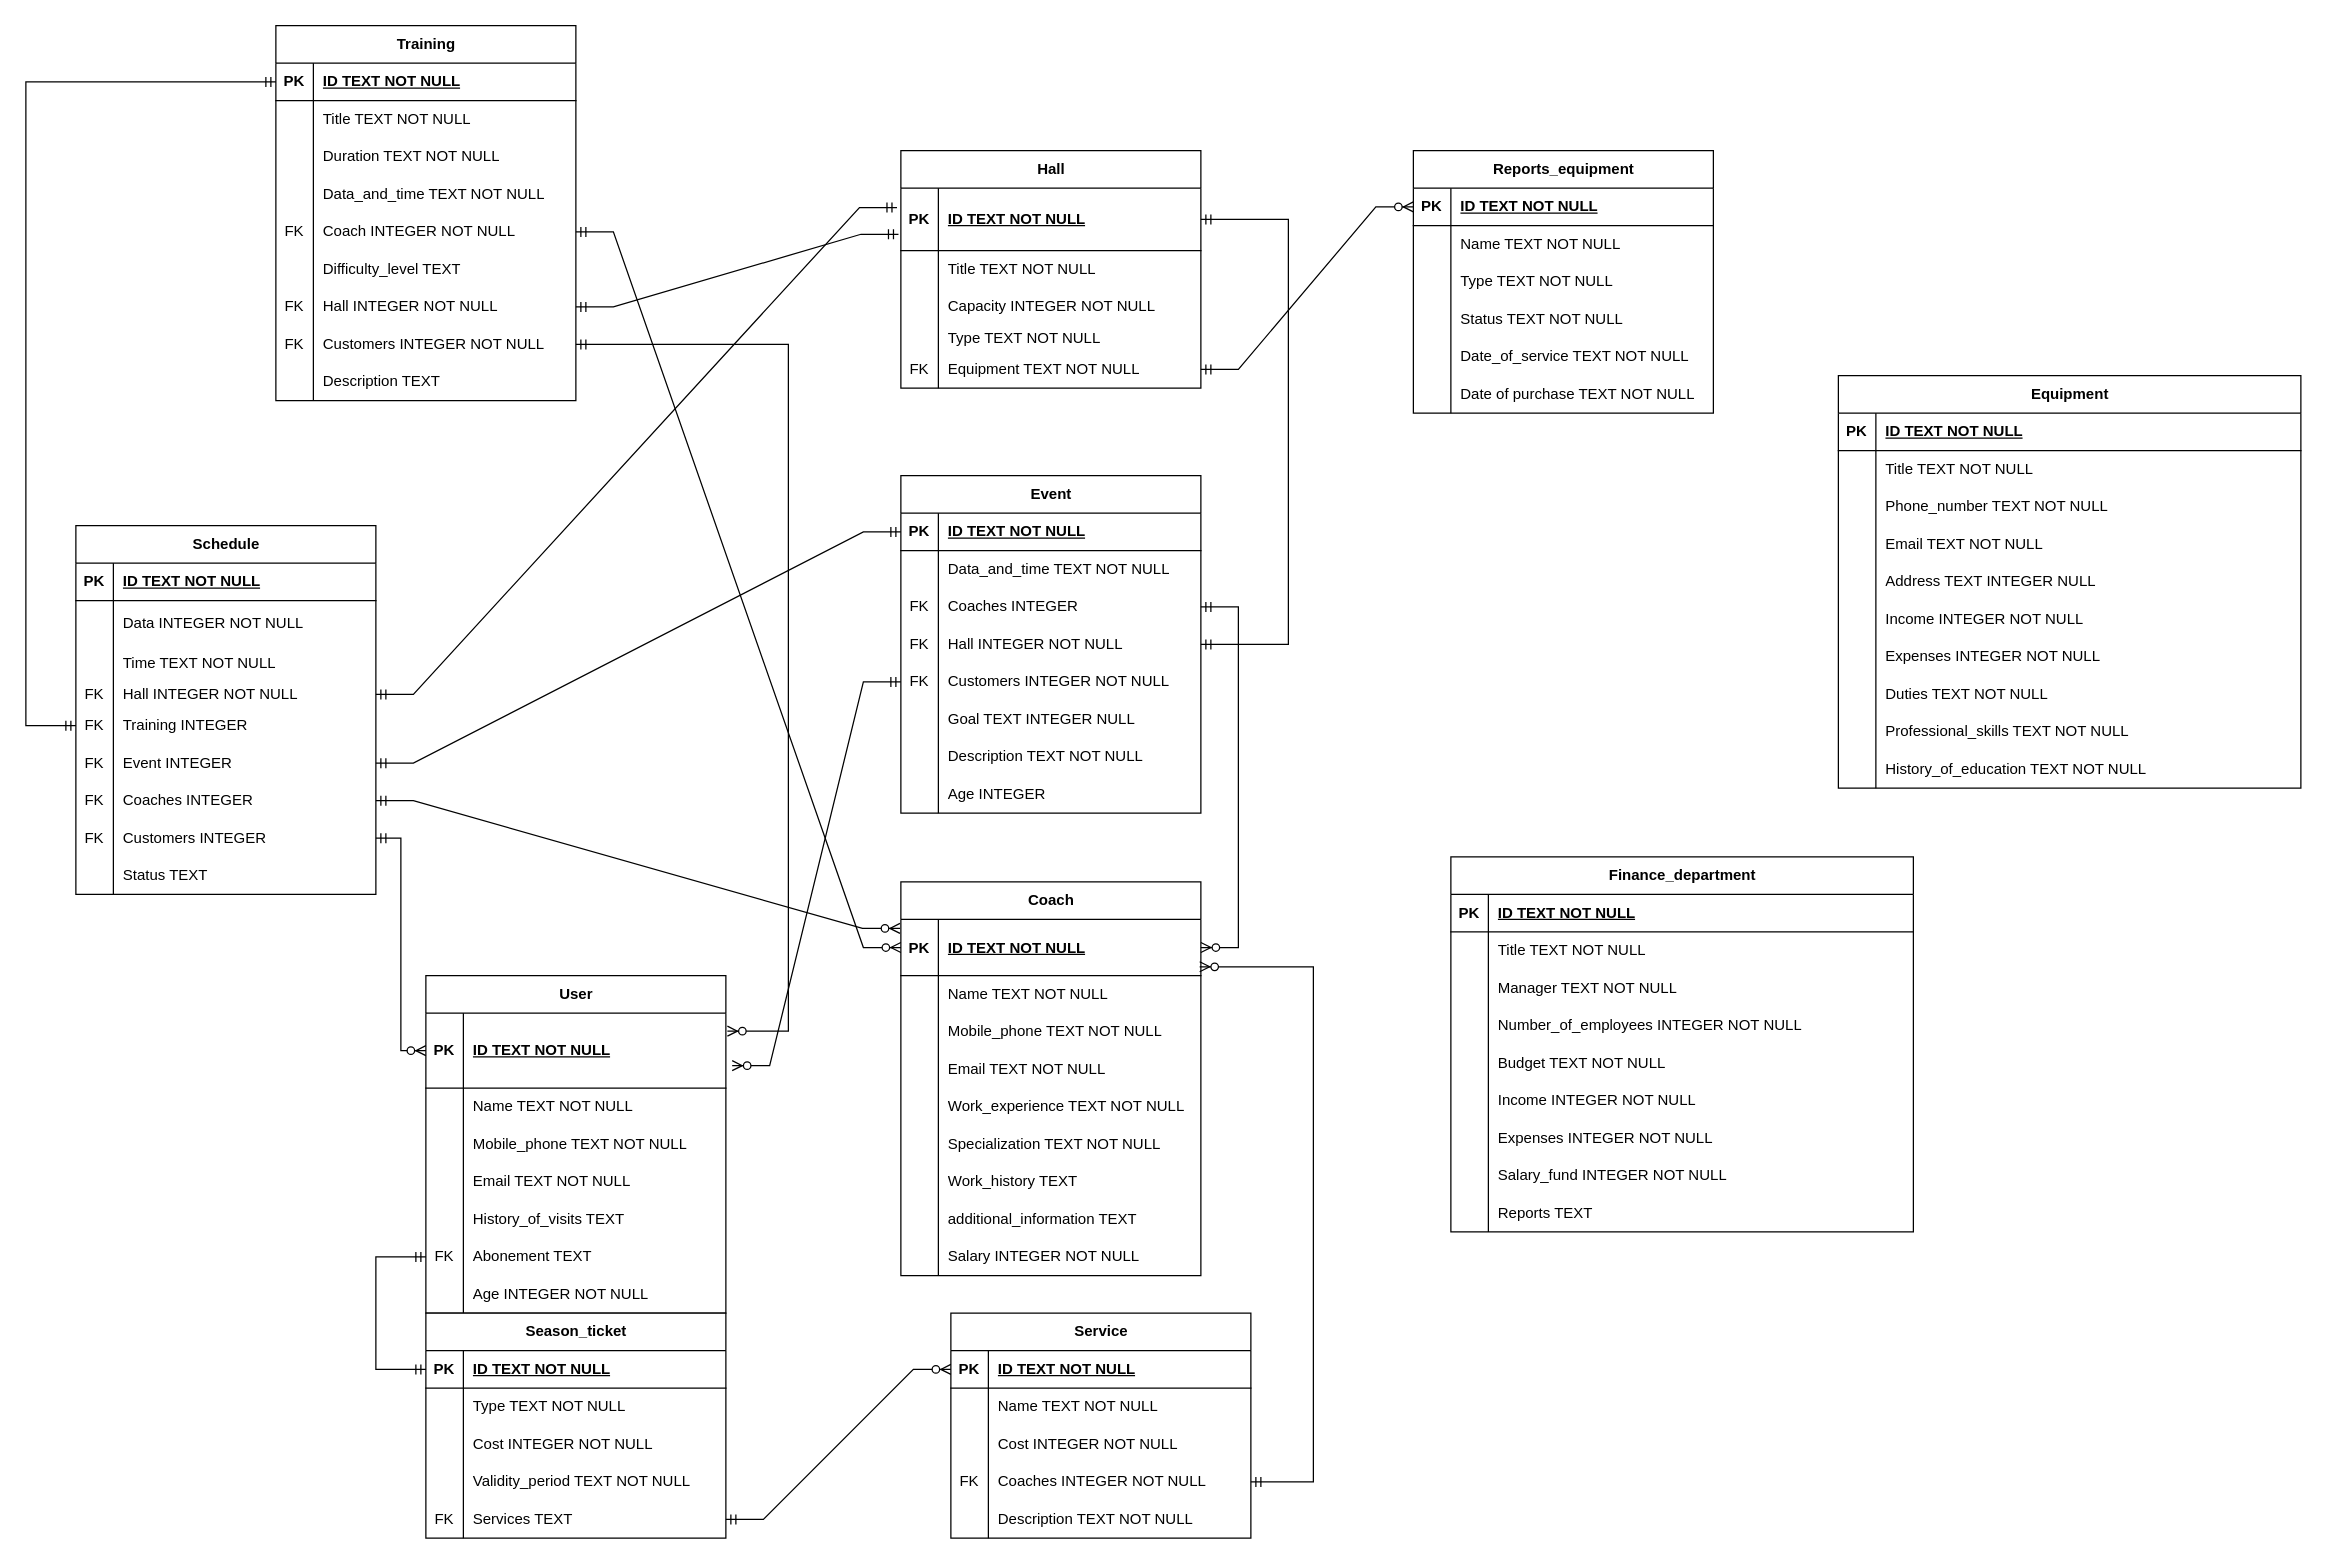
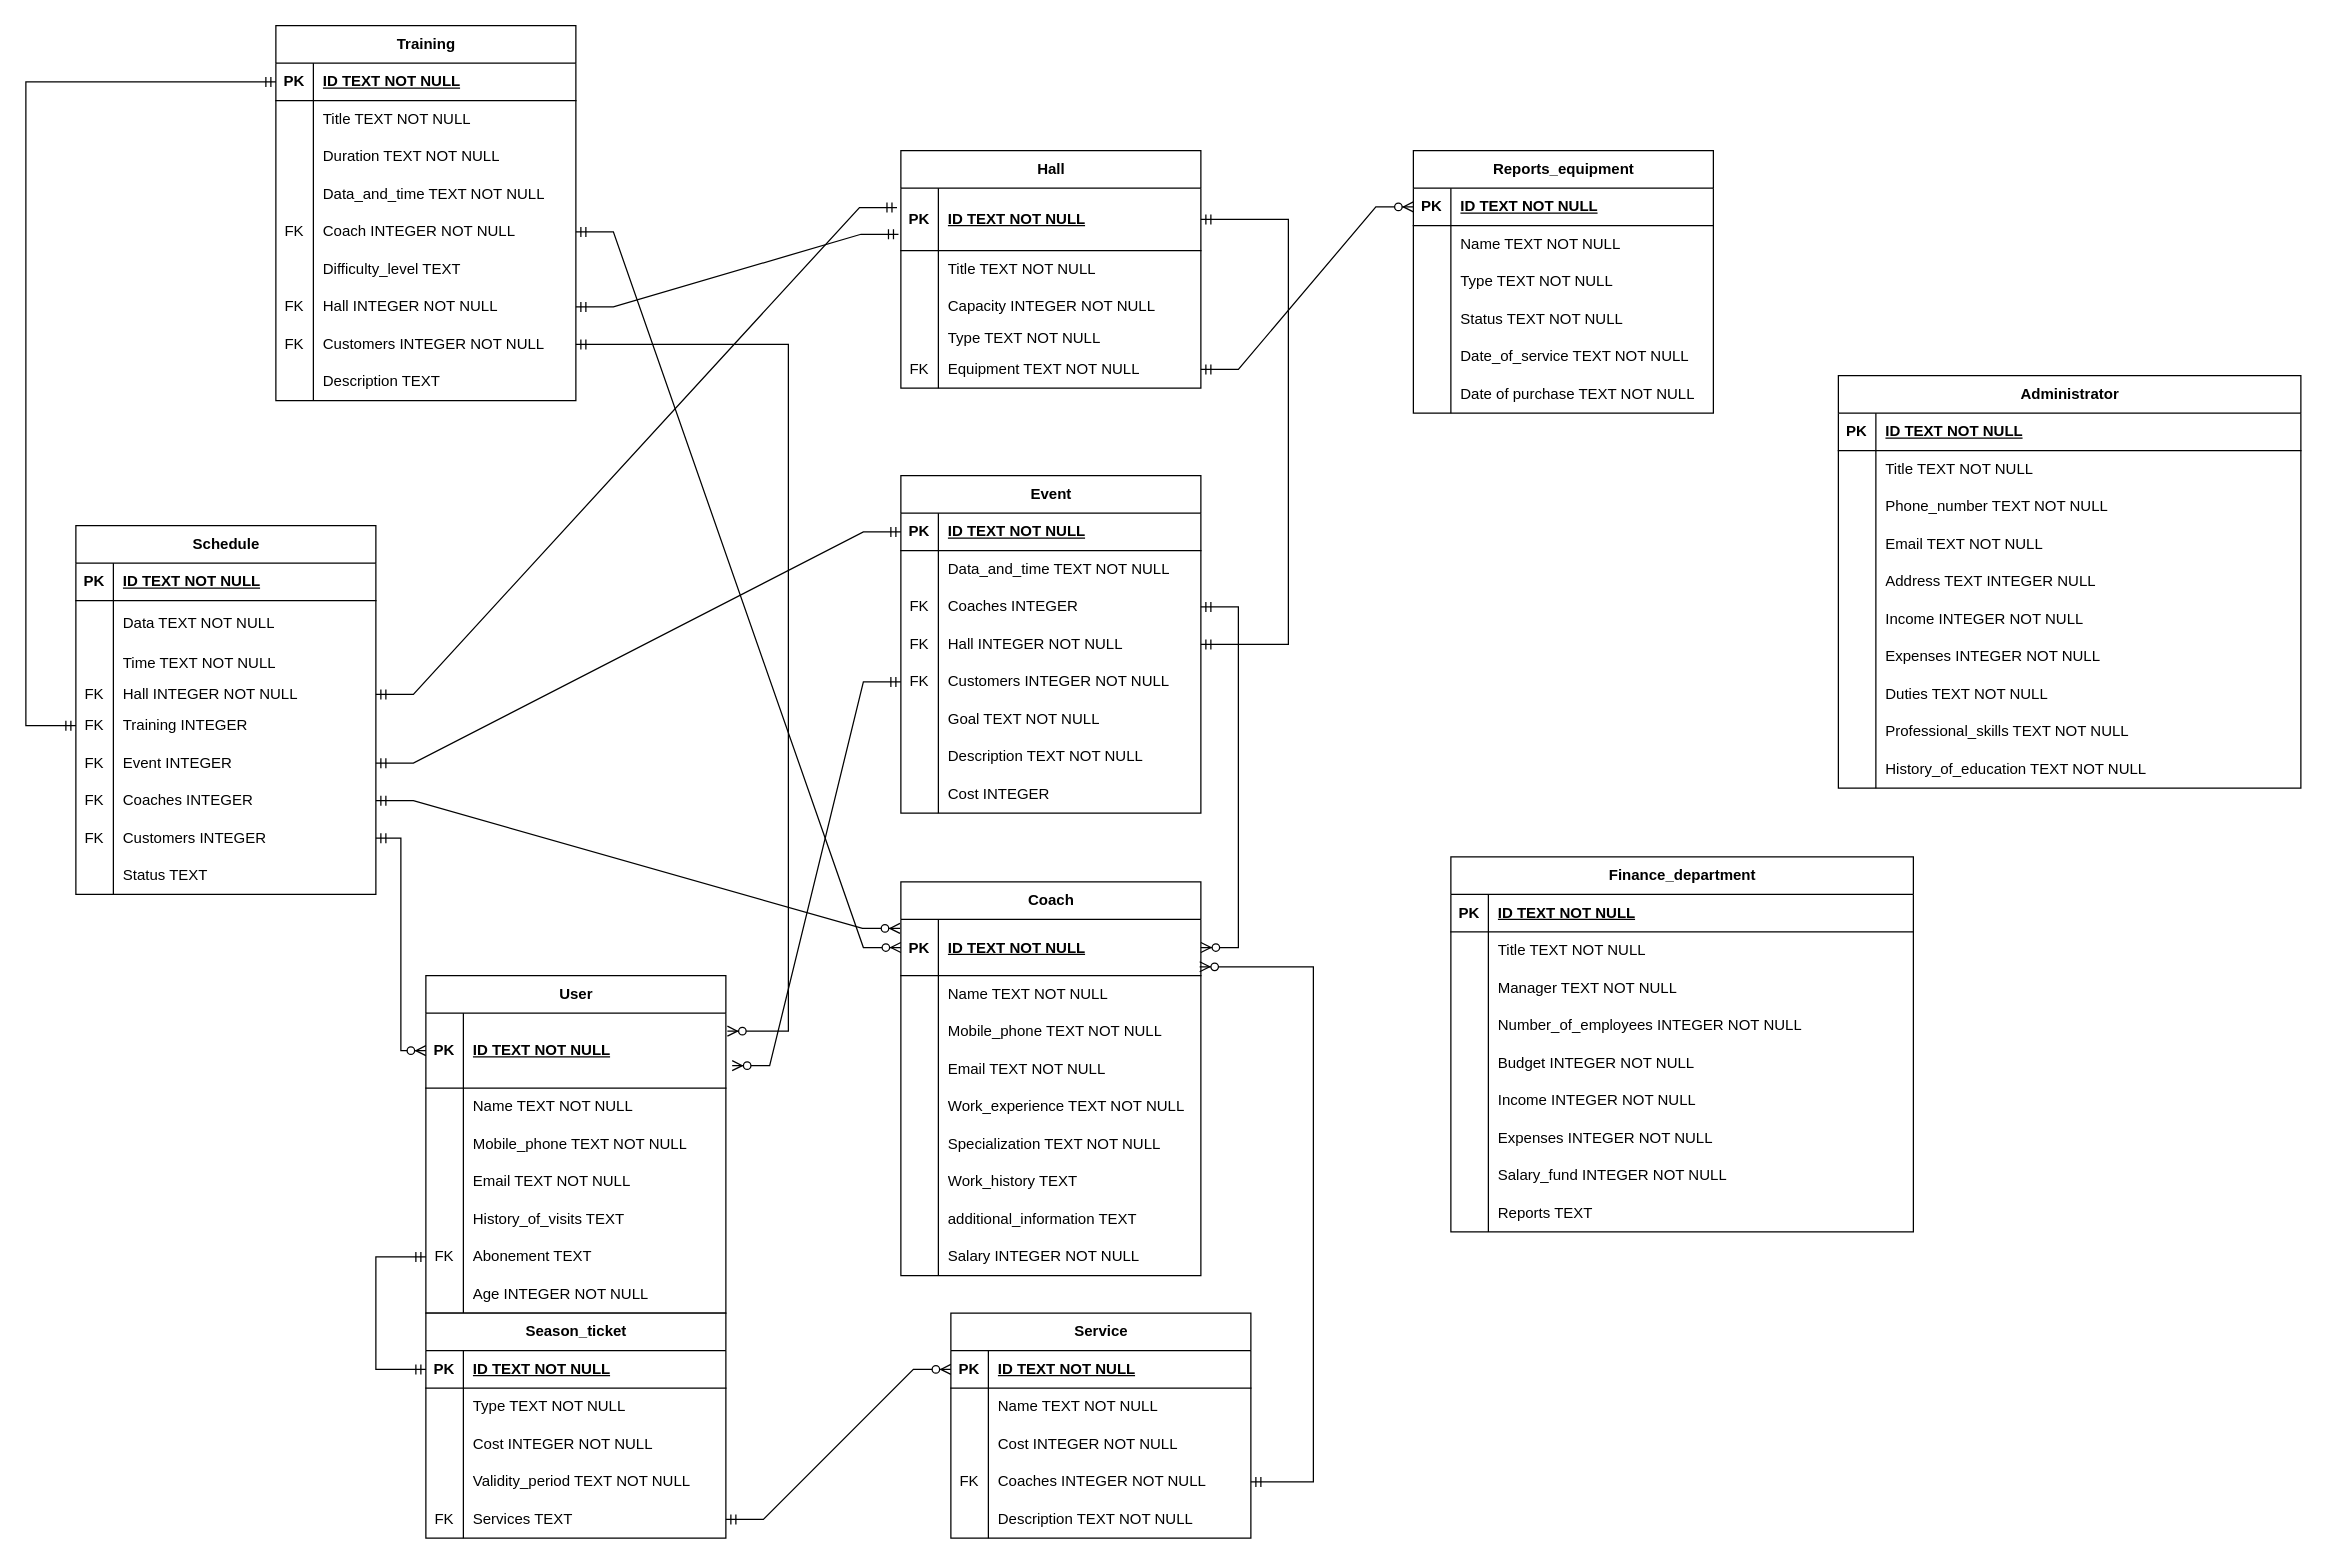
node "Equipment": label "Equipment" -> "Administrator"
node "Data INTEGER NOT NULL": label "Data INTEGER NOT NULL" -> "Data TEXT NOT NULL"
node "Goal TEXT INTEGER NULL": label "Goal TEXT INTEGER NULL" -> "Goal TEXT NOT NULL"
node "Age INTEGER": label "Age INTEGER" -> "Cost INTEGER"
node "Budget TEXT NOT NULL": label "Budget TEXT NOT NULL" -> "Budget INTEGER NOT NULL"
